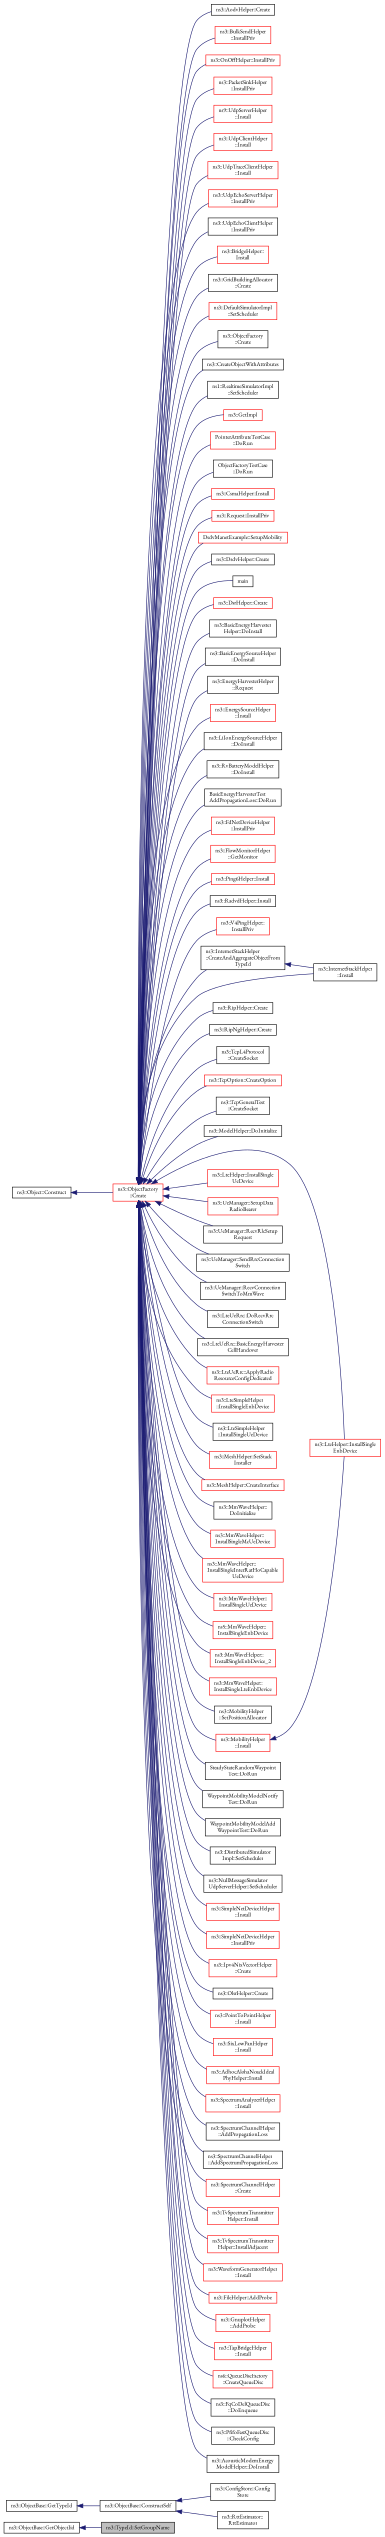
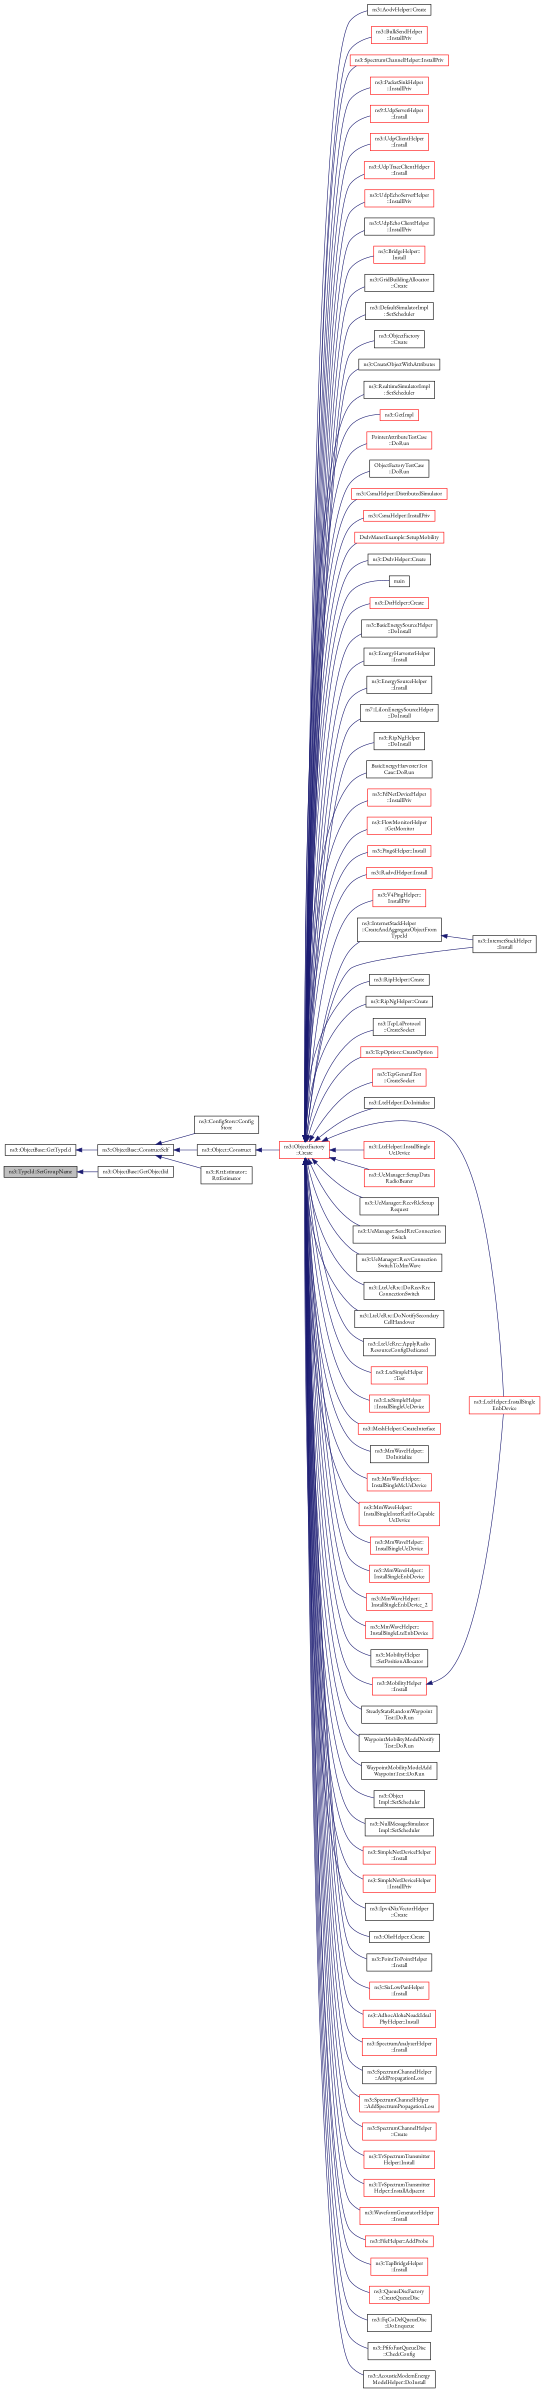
node "ns3::OnOffHelper::InstallPriv": label "ns3::OnOffHelper::InstallPriv" -> "ns3::SpectrumChannelHelper::InstallPriv"
node "ns3::DefaultSimulatorImpl ::SetScheduler": color red -> black
node "ns1::RealtimeSimulatorImpl ::SetScheduler": label "ns1::RealtimeSimulatorImpl ::SetScheduler" -> "ns3::RealtimeSimulatorImpl ::SetScheduler"
node "ns3::CsmaHelper::Install": label "ns3::CsmaHelper::Install" -> "ns3::CsmaHelper::DistributedSimulator"
node "ns3::Request::InstallPriv": label "ns3::Request::InstallPriv" -> "ns3::CsmaHelper::InstallPriv"
node "ns3::BasicEnergyHarvester Helper::DoInstall": removed
node "ns3::EnergyHarvesterHelper ::Request": label "ns3::EnergyHarvesterHelper ::Request" -> "ns3::EnergyHarvesterHelper ::Install"
node "ns3::EnergySourceHelper ::Install": color red -> black
node "ns3::LiIonEnergySourceHelper ::DoInstall": label "ns3::LiIonEnergySourceHelper ::DoInstall" -> "ns7::LiIonEnergySourceHelper ::DoInstall"
node "ns3::RvBatteryModelHelper ::DoInstall": label "ns3::RvBatteryModelHelper ::DoInstall" -> "ns3::RipNgHelper ::DoInstall"
node "BasicEnergyHarvesterTest AddPropagationLoss::DoRun": label "BasicEnergyHarvesterTest AddPropagationLoss::DoRun" -> "BasicEnergyHarvesterTest Case::DoRun"
node "ns3::RadvdHelper::Install": color black -> red
node "ns3::TcpGeneralTest ::CreateSocket": color black -> red
node "ns3::ModelHelper::DoInitialize": label "ns3::ModelHelper::DoInitialize" -> "ns3::LteHelper::DoInitialize"
edge "ns3::Object::Construct" -> "ns3::ObjectBase::ConstructSelf": added
node "ns3::LteUeRrc::BasicEnergyHarvester CellHandover": label "ns3::LteUeRrc::BasicEnergyHarvester CellHandover" -> "ns3::LteUeRrc::DoNotifySecondary CellHandover"
node "ns3::LteUeRrc::ApplyRadio ResourceConfigDedicated": color red -> black
node "ns3::LteSimpleHelper ::InstallSingleEnbDevice": label "ns3::LteSimpleHelper ::InstallSingleEnbDevice" -> "ns3::LteSimpleHelper ::Test"
node "ns3::LteSimpleHelper ::InstallSingleUeDevice": color black -> red
node "ns3::MeshHelper::SetStack Installer": removed
node "ns3::DistributedSimulator Impl::SetScheduler": label "ns3::DistributedSimulator Impl::SetScheduler" -> "ns3::Object Impl::SetScheduler"
node "ns3::NullMessageSimulator UdpServerHelper::SetScheduler": label "ns3::NullMessageSimulator UdpServerHelper::SetScheduler" -> "ns3::NullMessageSimulator Impl::SetScheduler"
node "ns3::Ipv4NixVectorHelper ::Create": color red -> black
node "ns3::PointToPointHelper ::Install": color red -> black
node "ns3::SpectrumChannelHelper ::AddSpectrumPropagationLoss": color black -> red
node "ns3::GnuplotHelper ::AddProbe": removed
node "ns6::QueueDiscFactory ::CreateQueueDisc": label "ns6::QueueDiscFactory ::CreateQueueDisc" -> "ns3::QueueDiscFactory ::CreateQueueDisc"
edge "ns3::TypeId::SetGroupName" -> "ns3::ObjectBase::GetObjectIid": reversed
